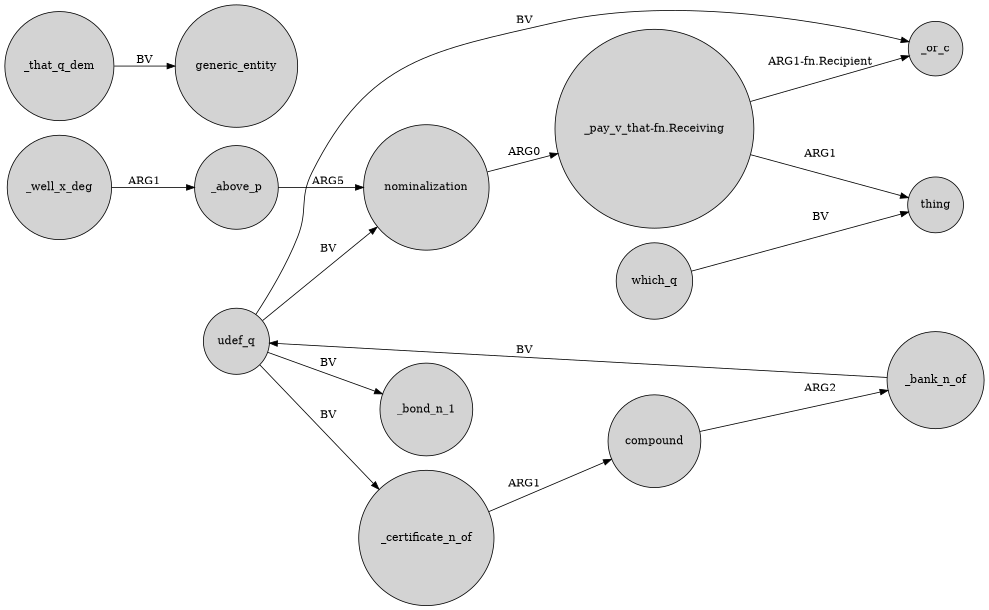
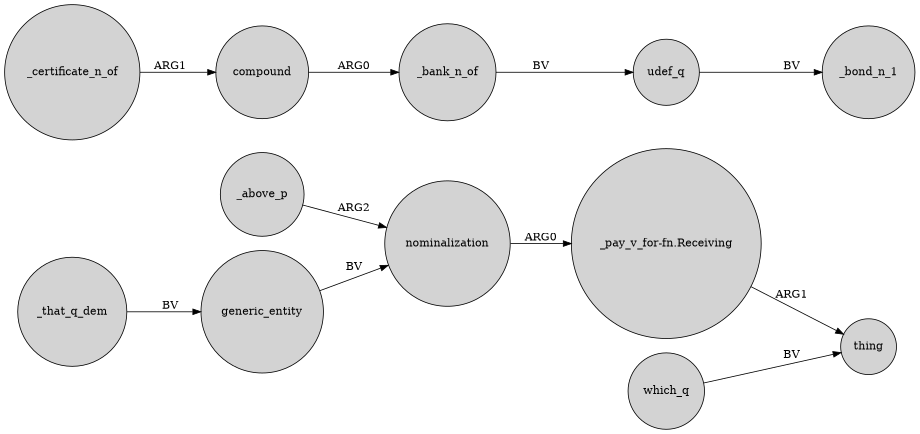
node "_or_c": removed
node "_pay_v_that-fn.Receiving": label "_pay_v_that-fn.Receiving" -> "_pay_v_for-fn.Receiving"
edge "_above_p" -> "nominalization": label "ARG5" -> "ARG2"
node "_well_x_deg": removed
edge "udef_q" -> "nominalization": now "generic_entity" -> "nominalization"
edge "compound" -> "_bank_n_of": label "ARG2" -> "ARG0"
edge "udef_q" -> "_certificate_n_of": removed, label "BV"
